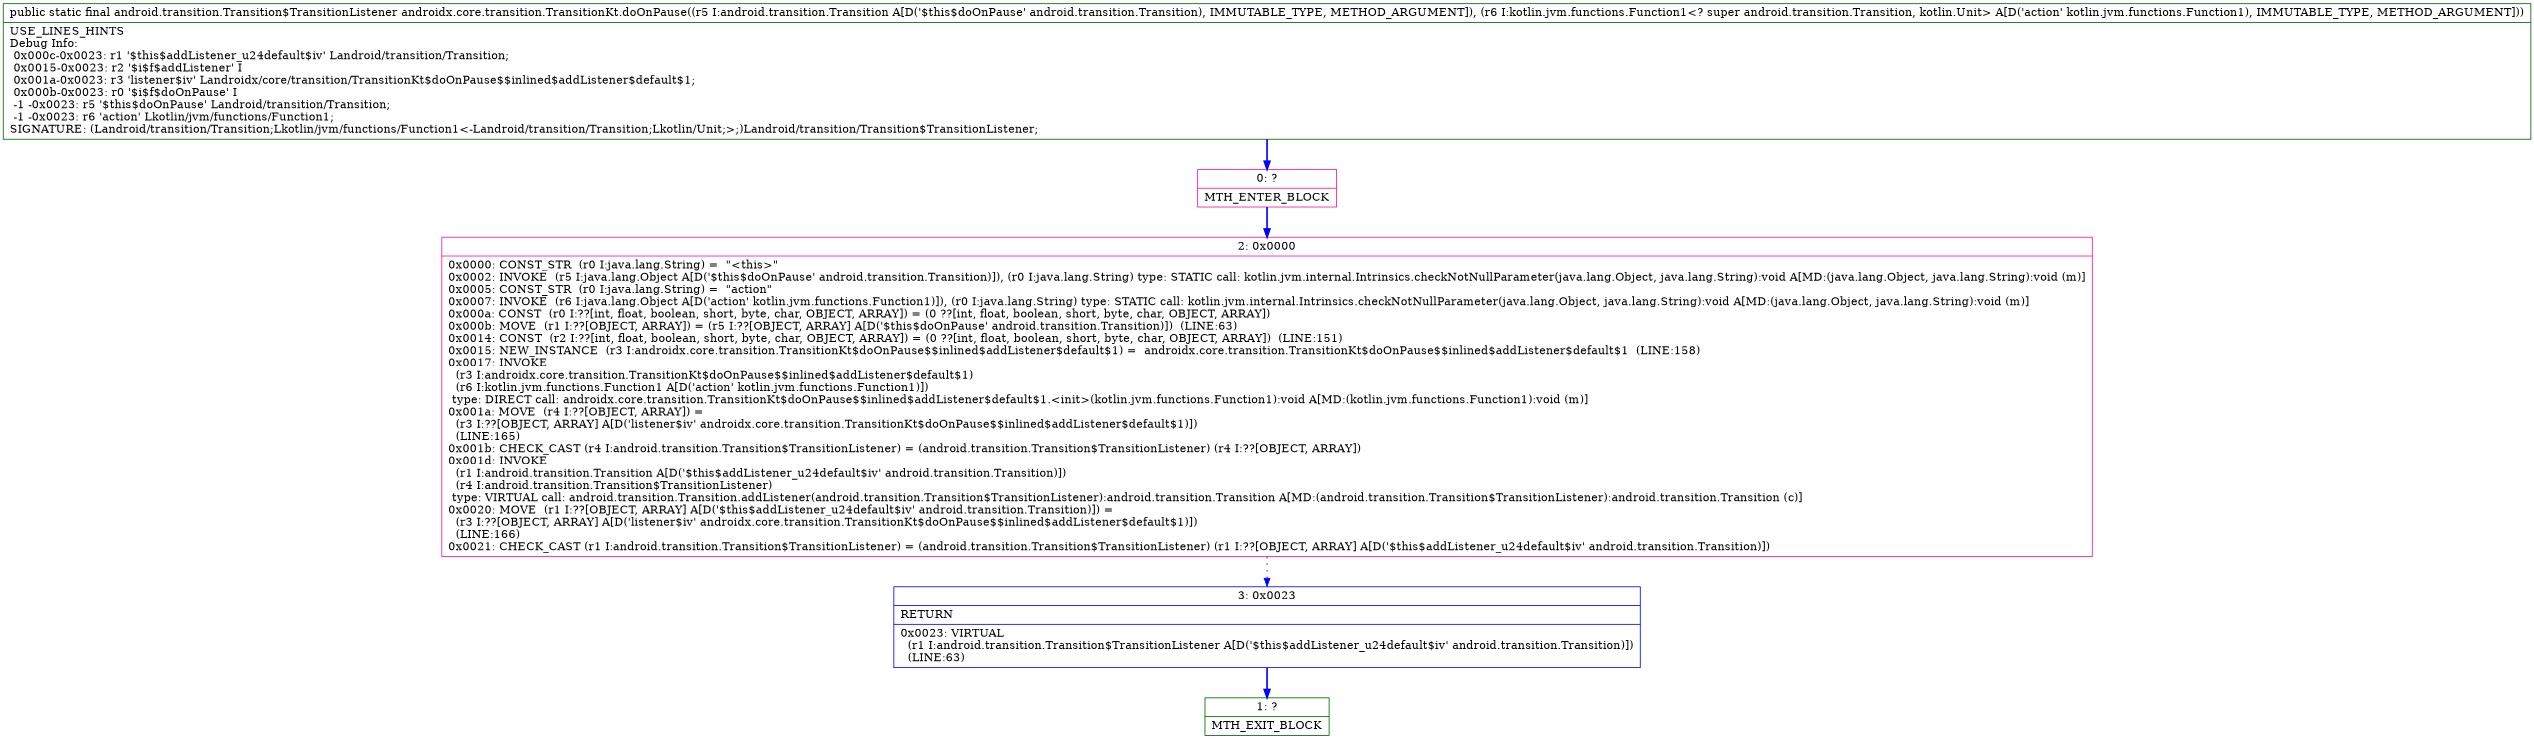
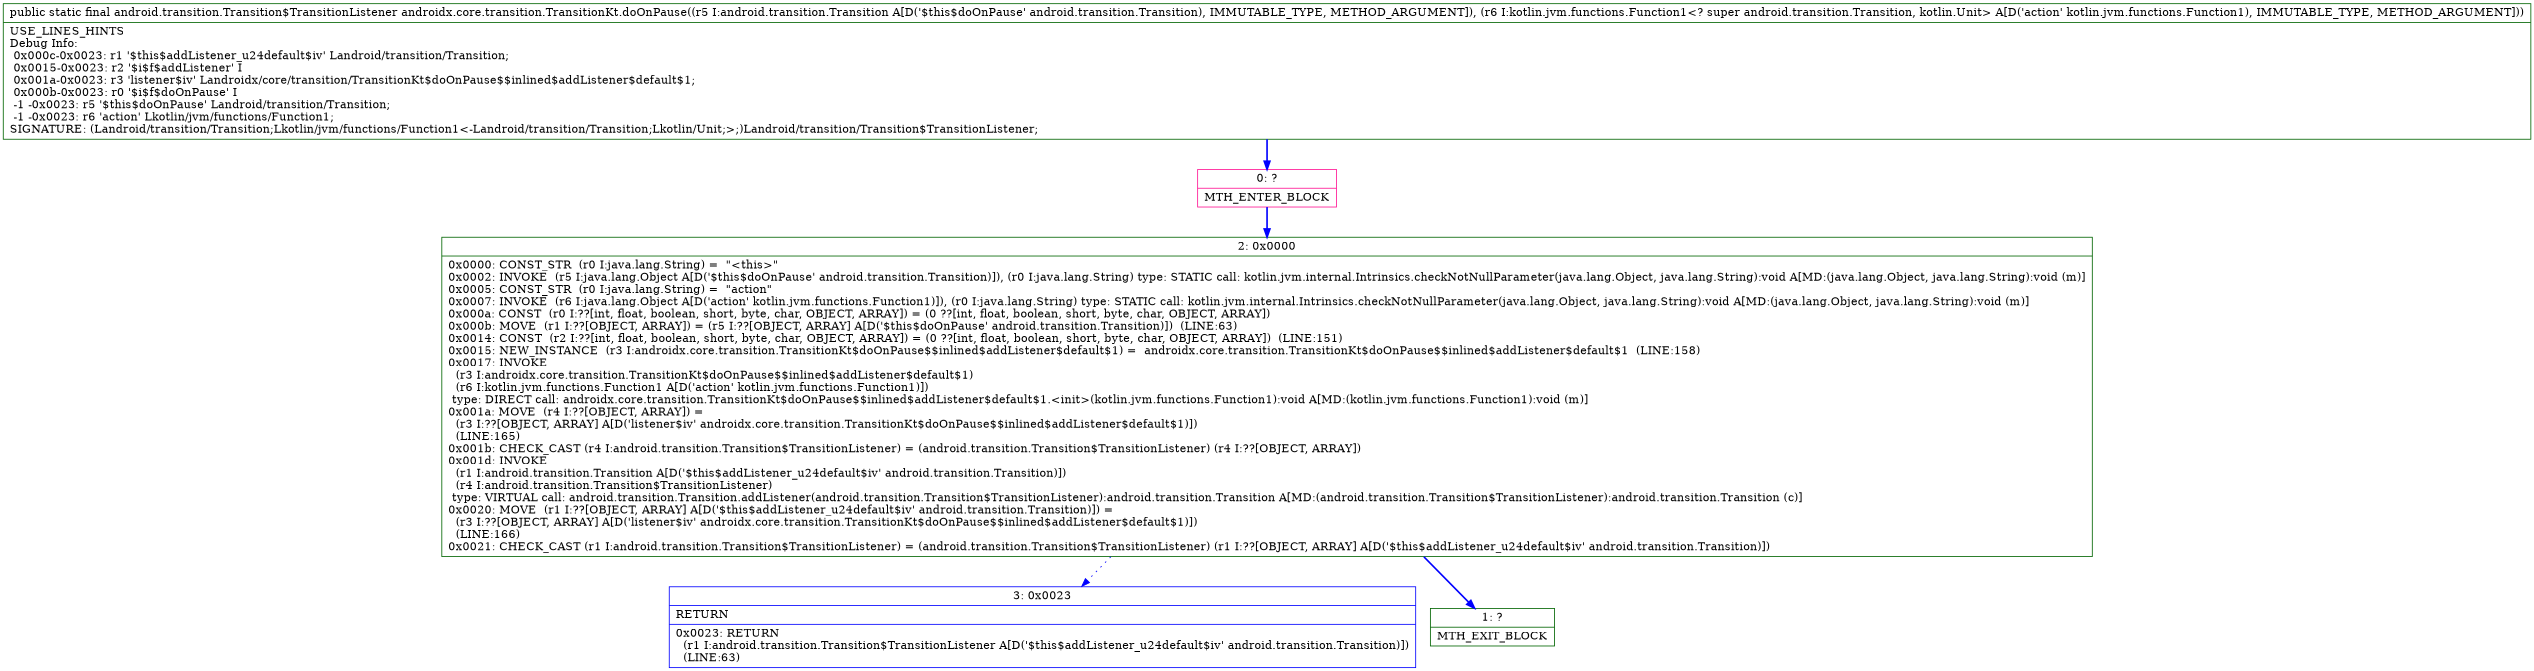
node "2: 0x0000": color deeppink -> darkgreen
node "3: 0x0023": text "0x0023: VIRTUAL" -> "0x0023: RETURN"
edge "3: 0x0023" -> "1: ?": now "2: 0x0000" -> "1: ?"
